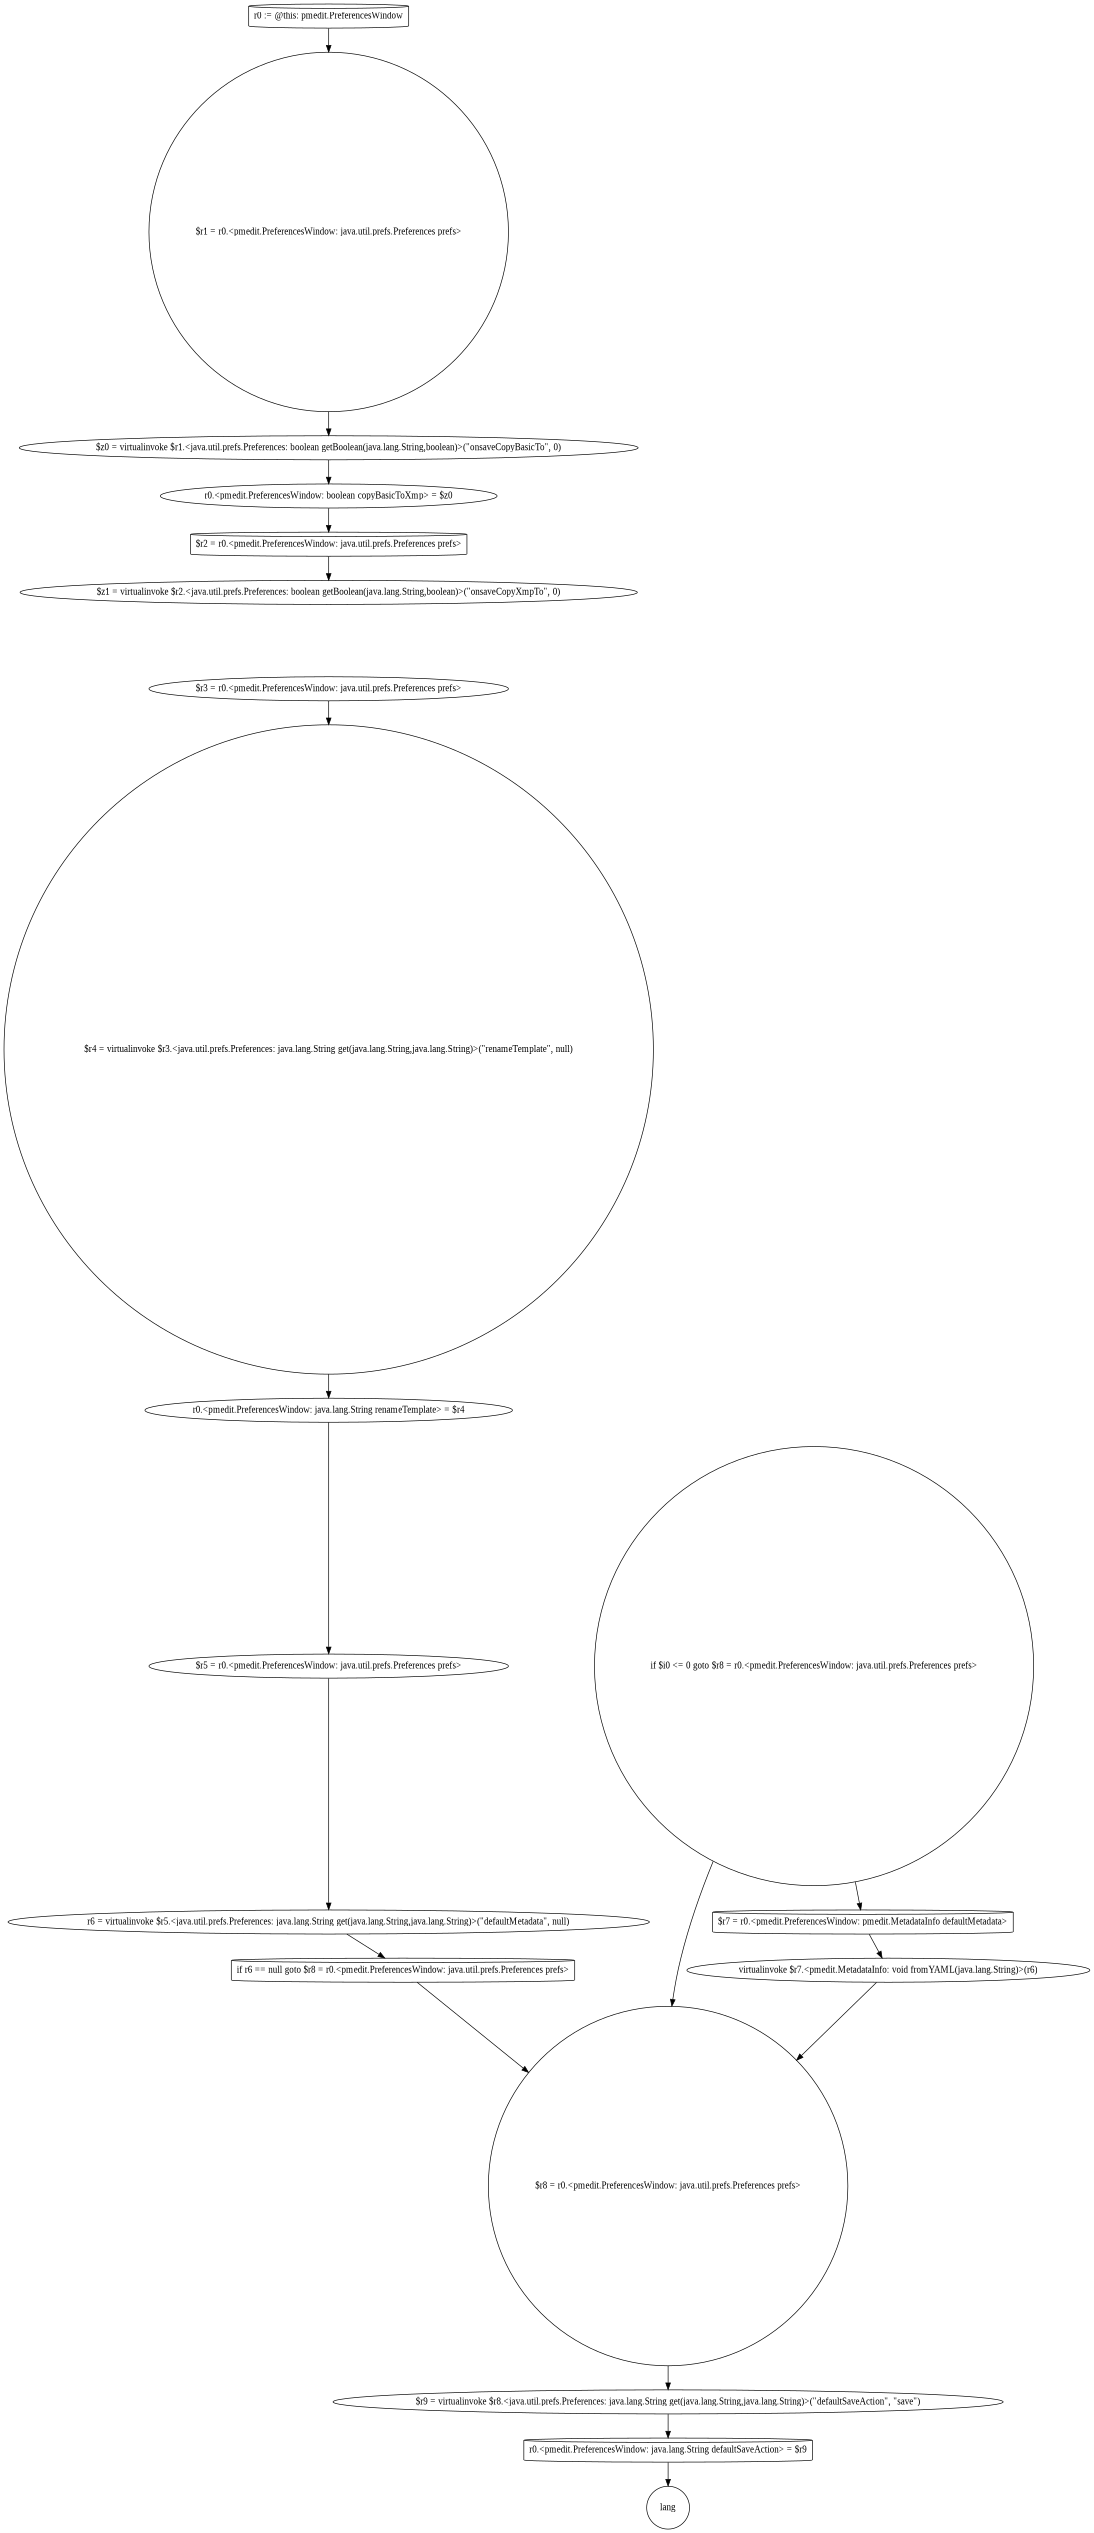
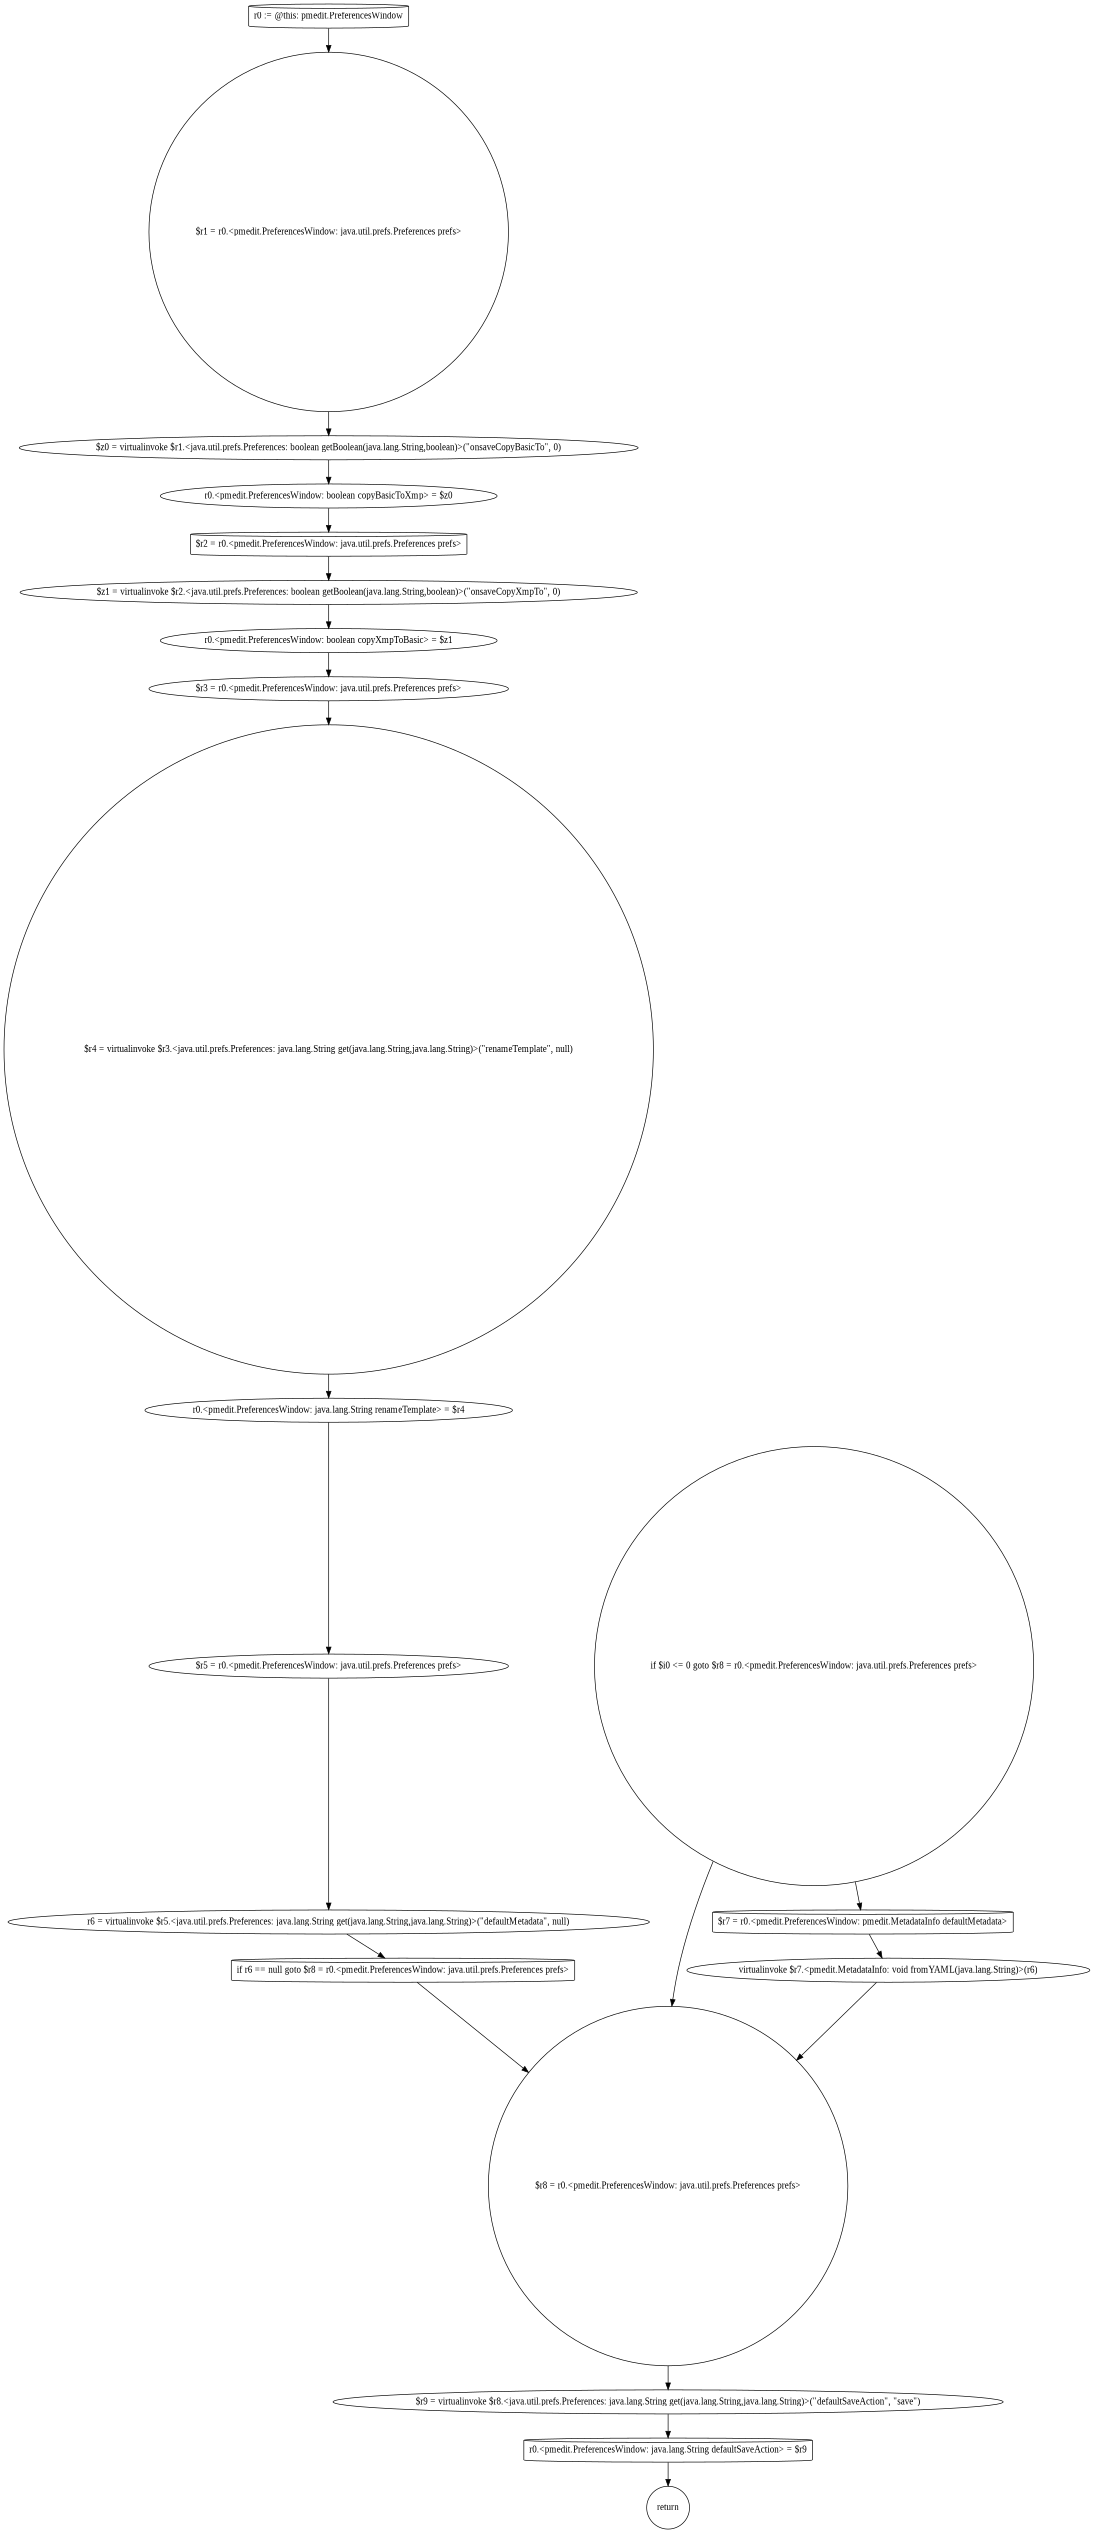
node "r0.<pmedit.PreferencesWindow: boolean copyXmpToBasic> = $z1": added
node "lang": label "lang" -> "return"
